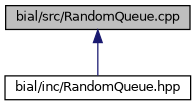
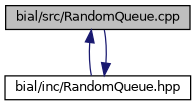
edge "bial/src/RandomQueue.cpp" -> "bial/inc/RandomQueue.hpp": added
